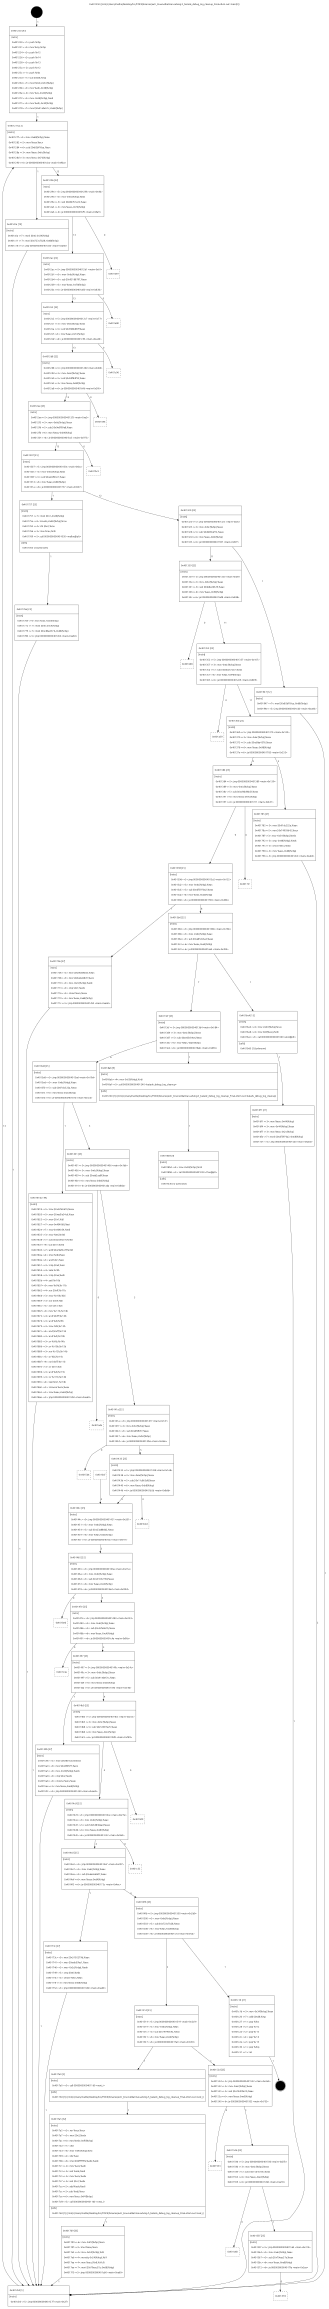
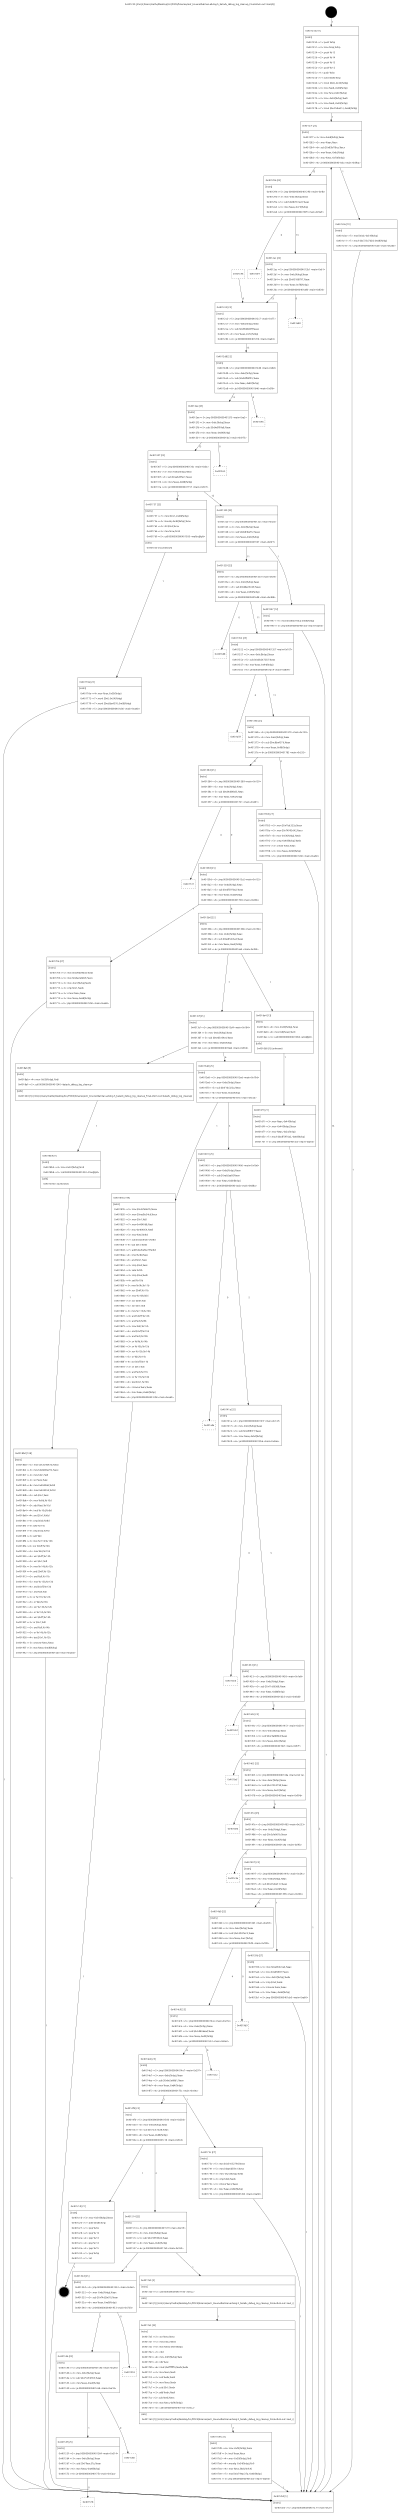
edge "0x4012c2 [22]" -> "0x401c96": reversed
edge "0x401bcf" -> "0x40144c [25]": reversed
node "0x4018bd [138]": added
